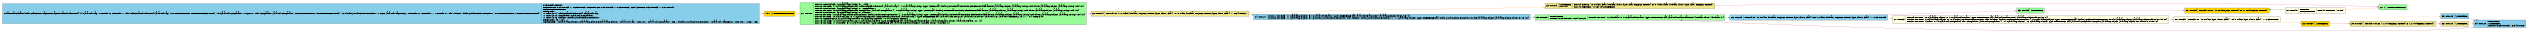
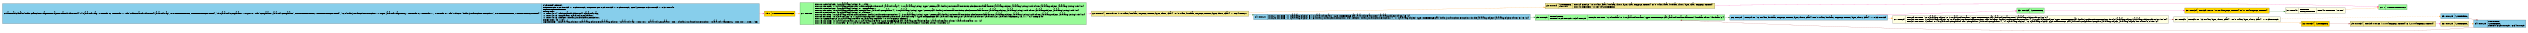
edge "31: 0x0040" -> "30: 0x003f": reversed
